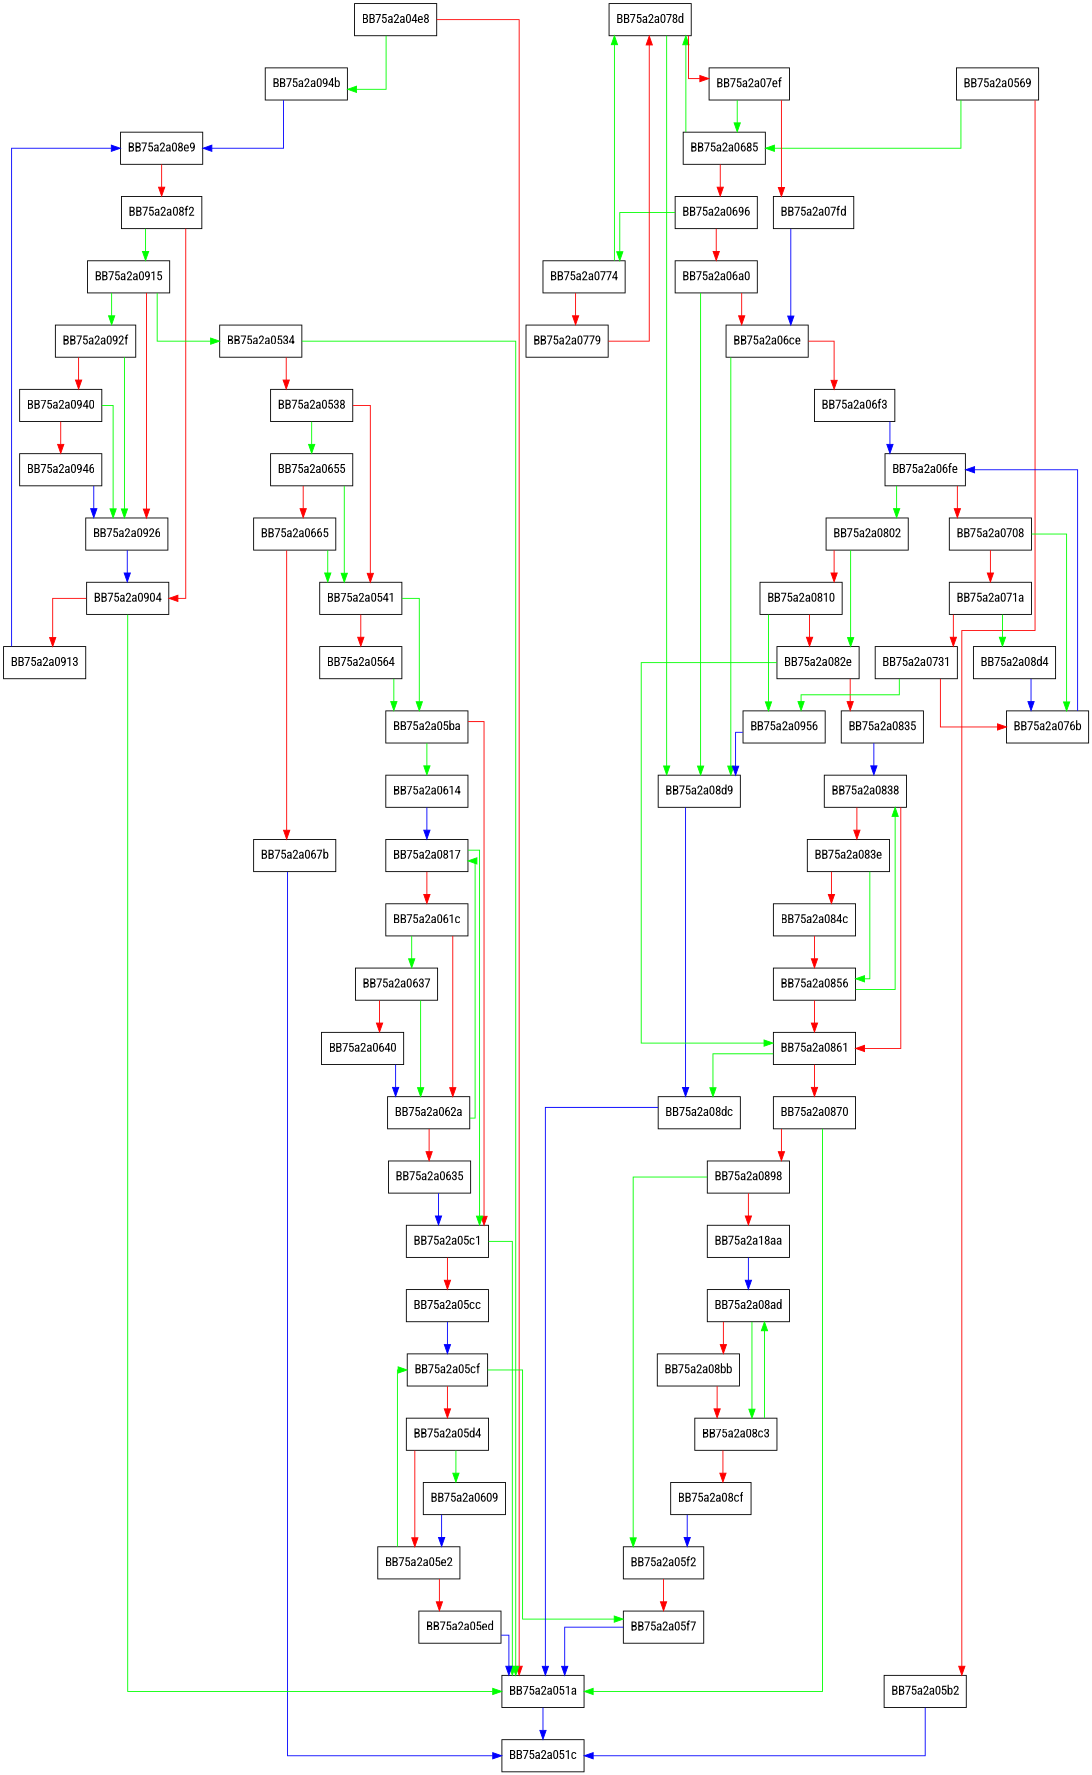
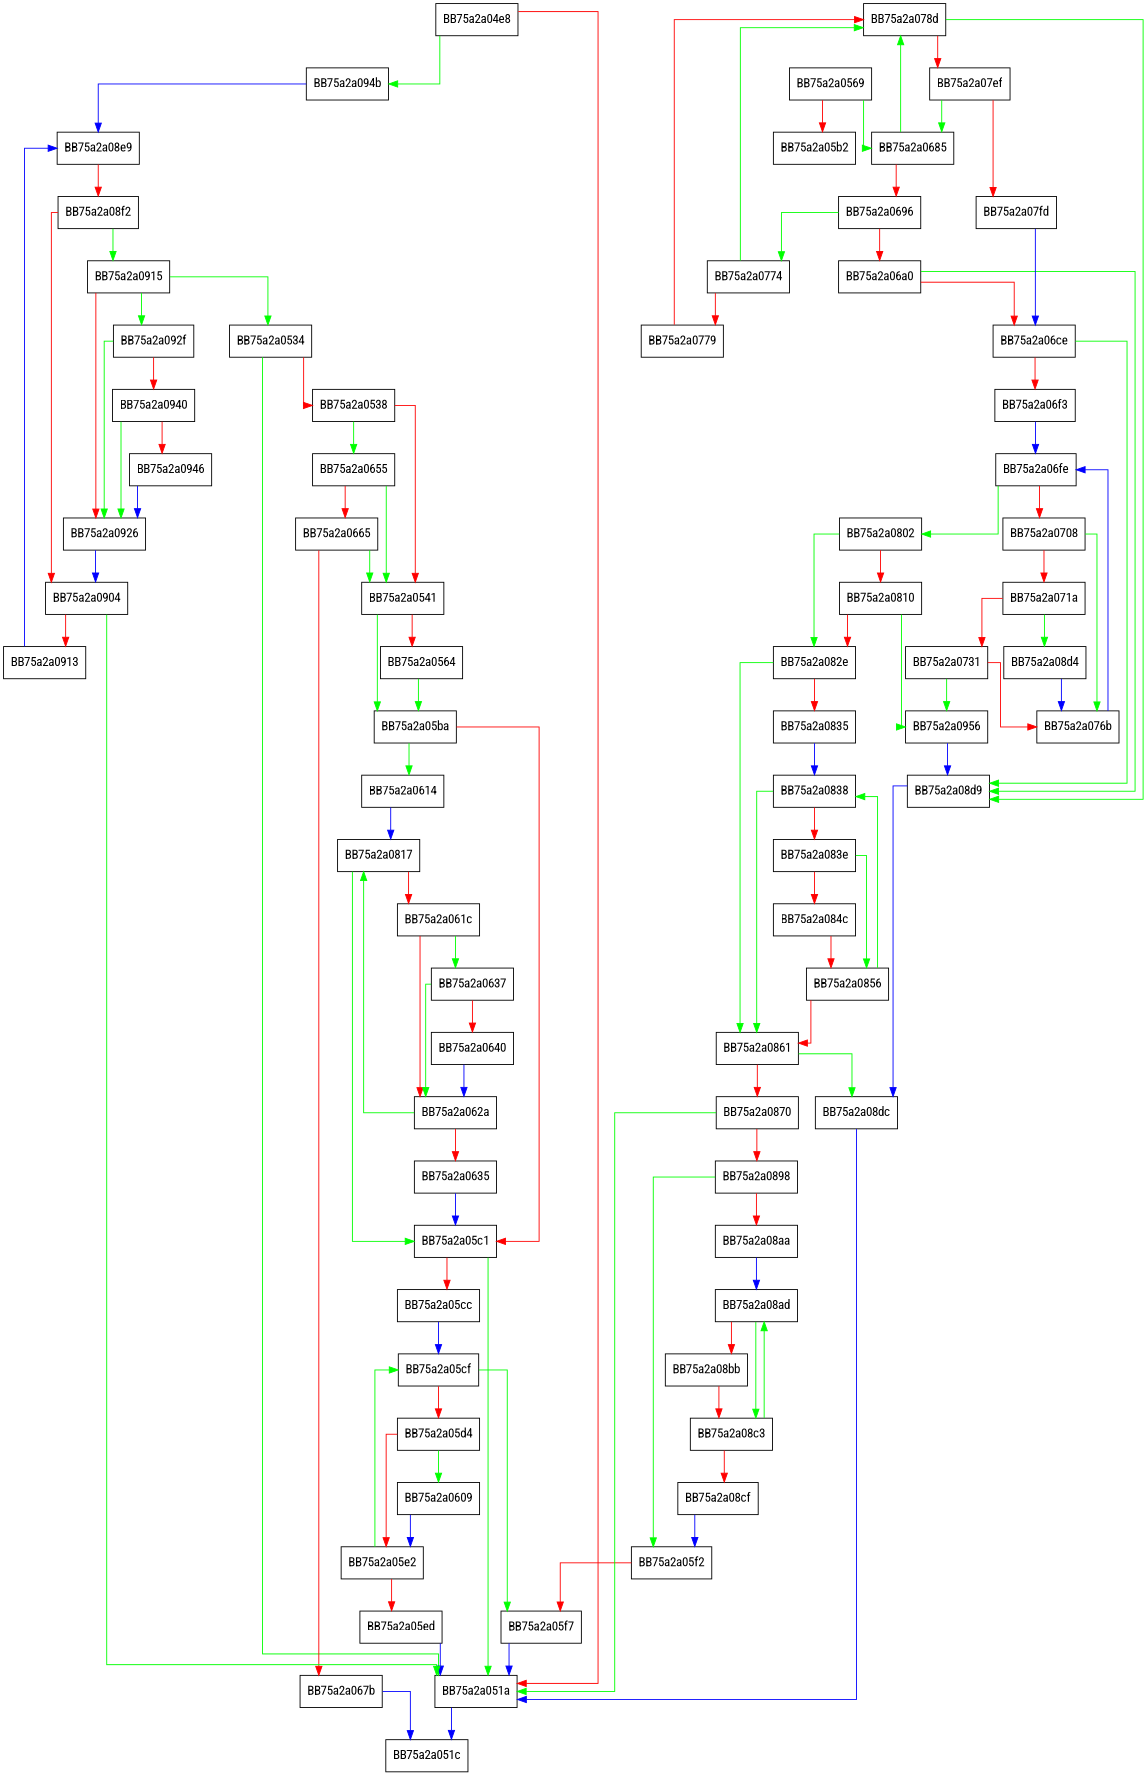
edge "BB75a2a0838" -> "BB75a2a0861": color red -> green
node "BB75a2a18aa": label "BB75a2a18aa" -> "BB75a2a08aa"
edge "BB75a2a05b2" -> "BB75a2a051c": removed
